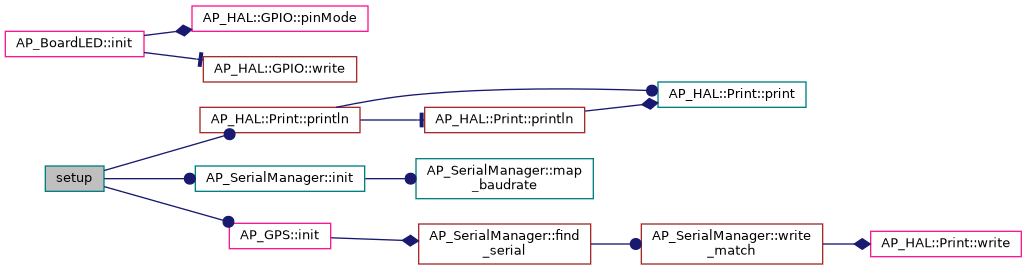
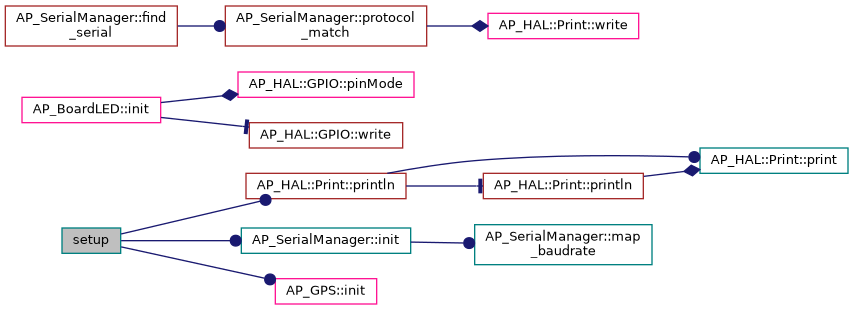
edge "AP_GPS::init" -> "AP_SerialManager::find _serial": removed
node "AP_SerialManager::write _match": label "AP_SerialManager::write _match" -> "AP_SerialManager::protocol _match"
